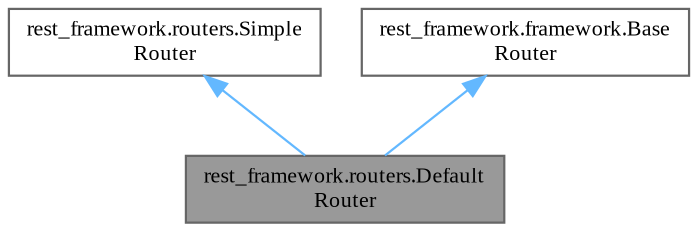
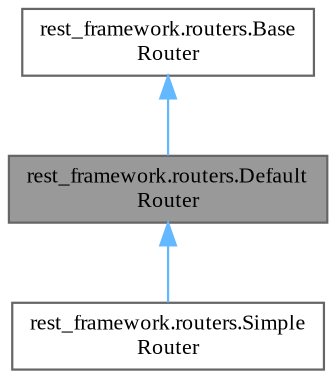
node "rest_framework.framework.Base Router": label "rest_framework.framework.Base Router" -> "rest_framework.routers.Base Router"
edge "rest_framework.routers.Default Router" -> "rest_framework.routers.Simple Router": reversed
